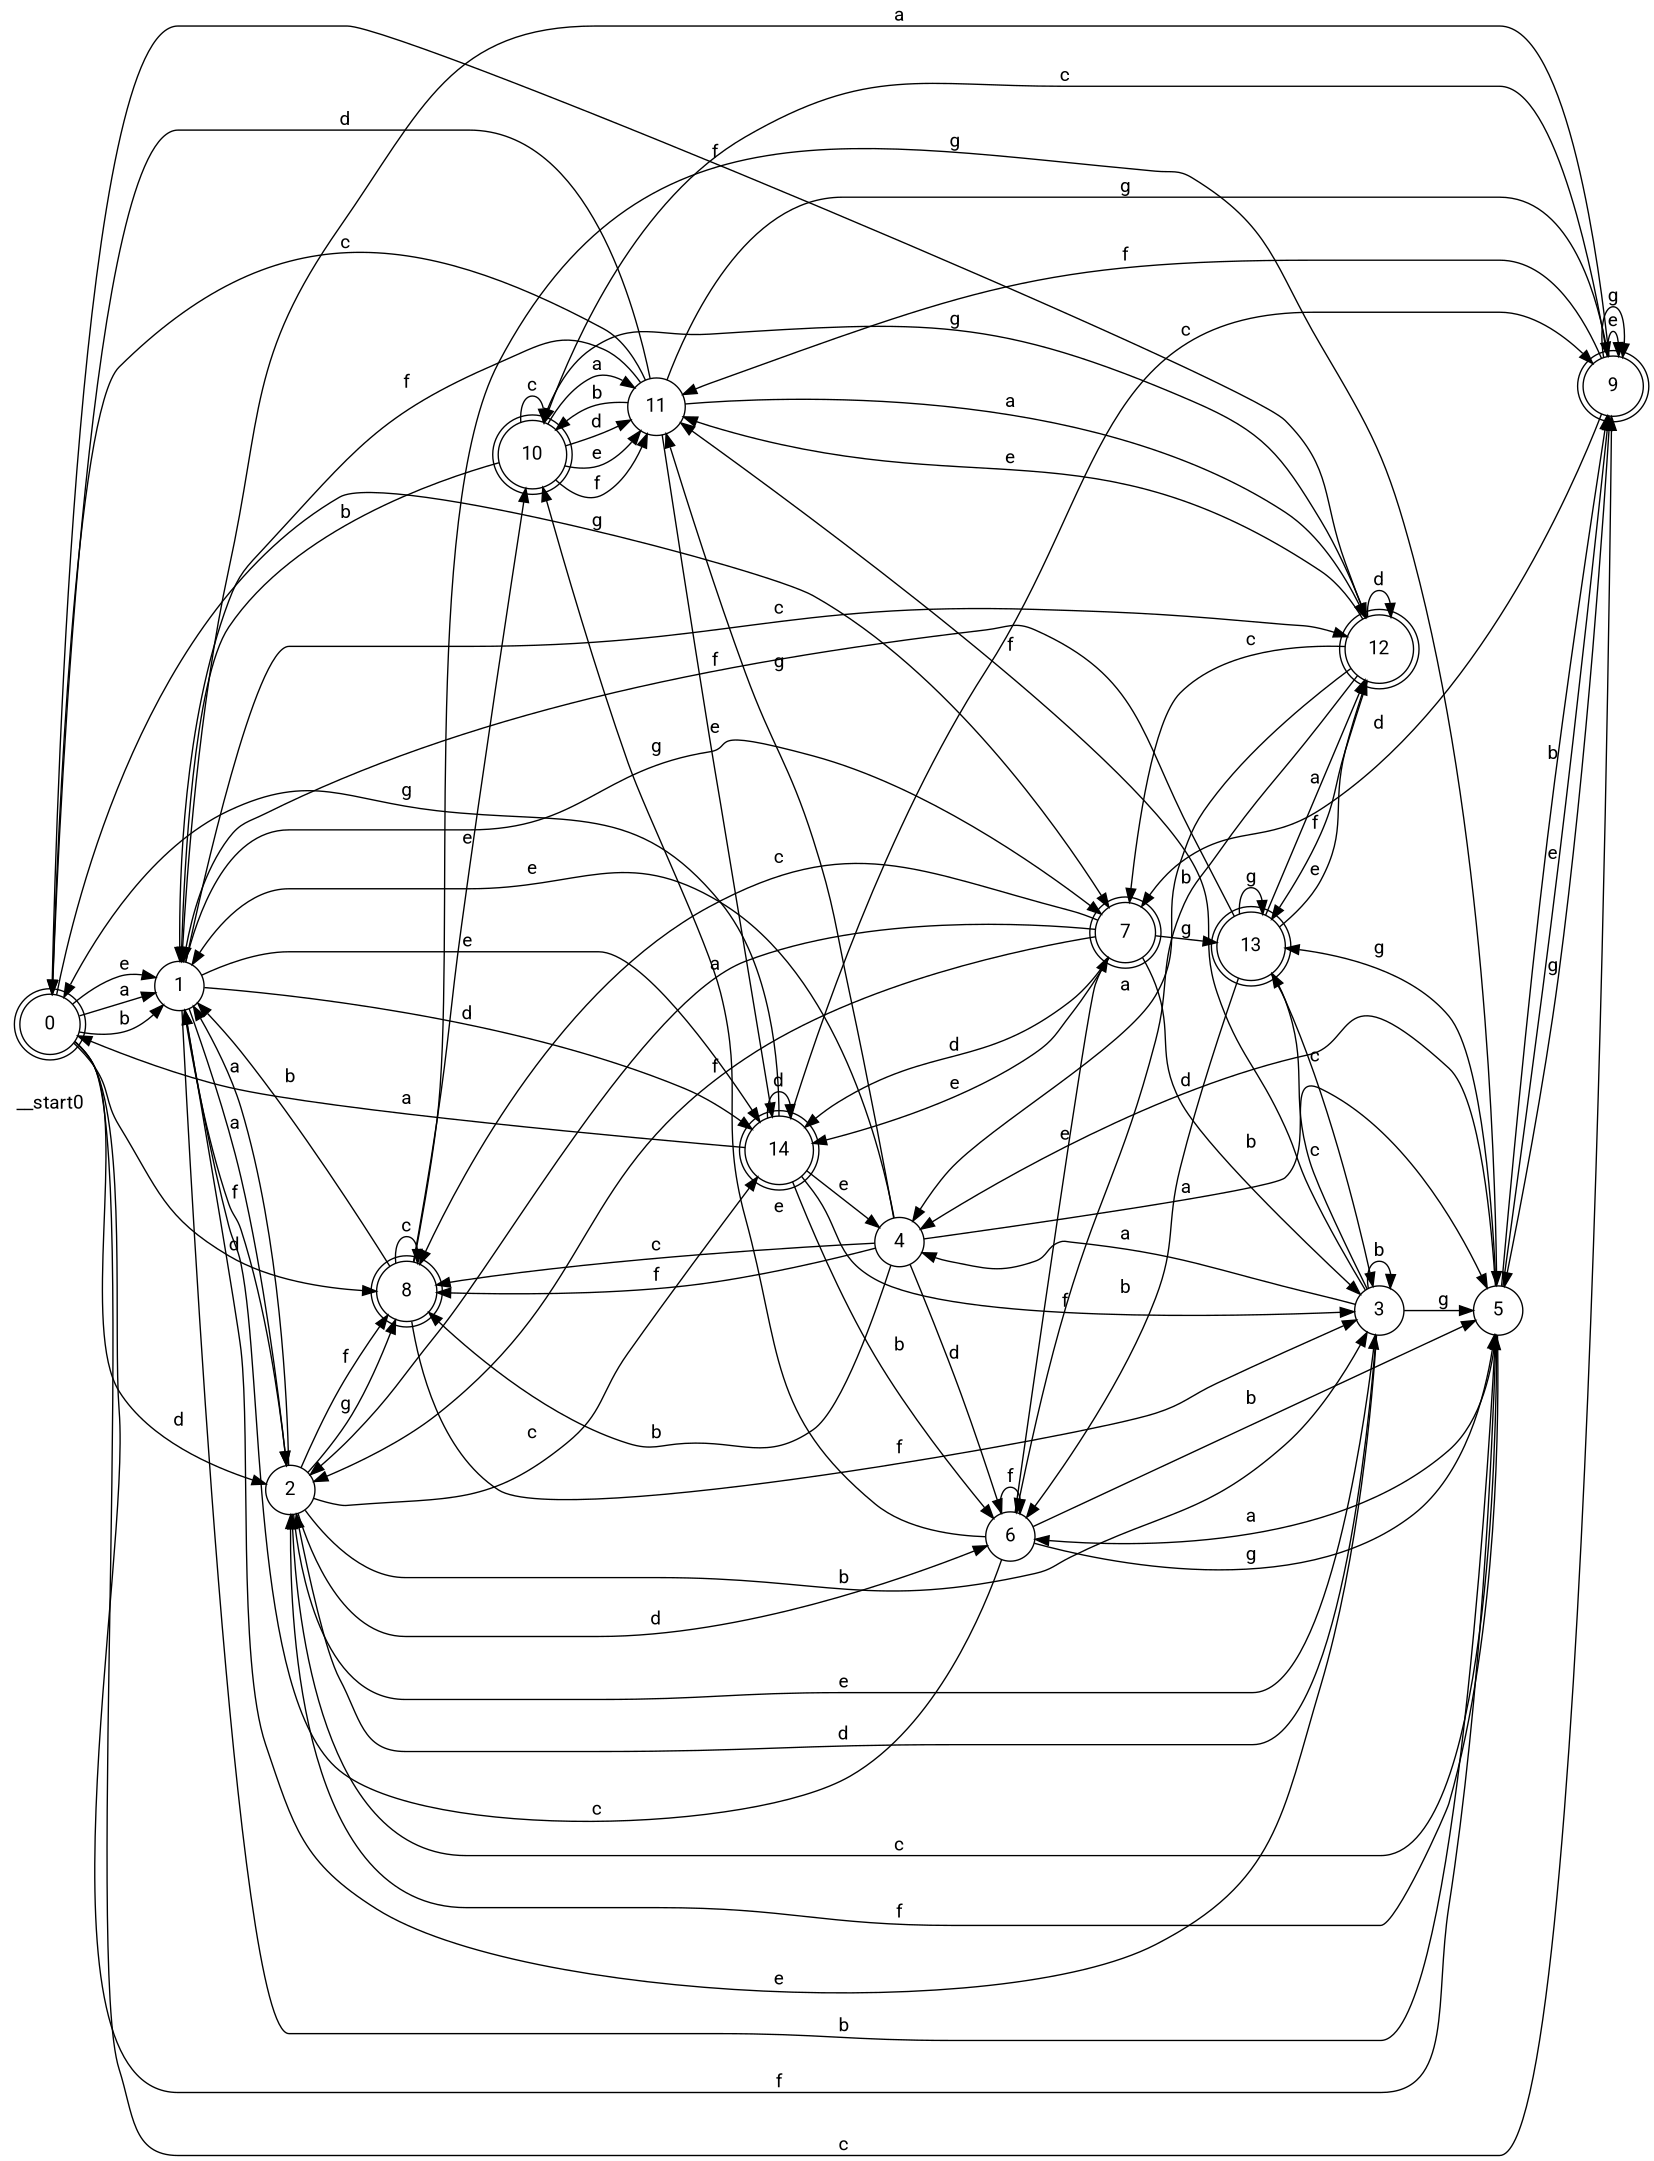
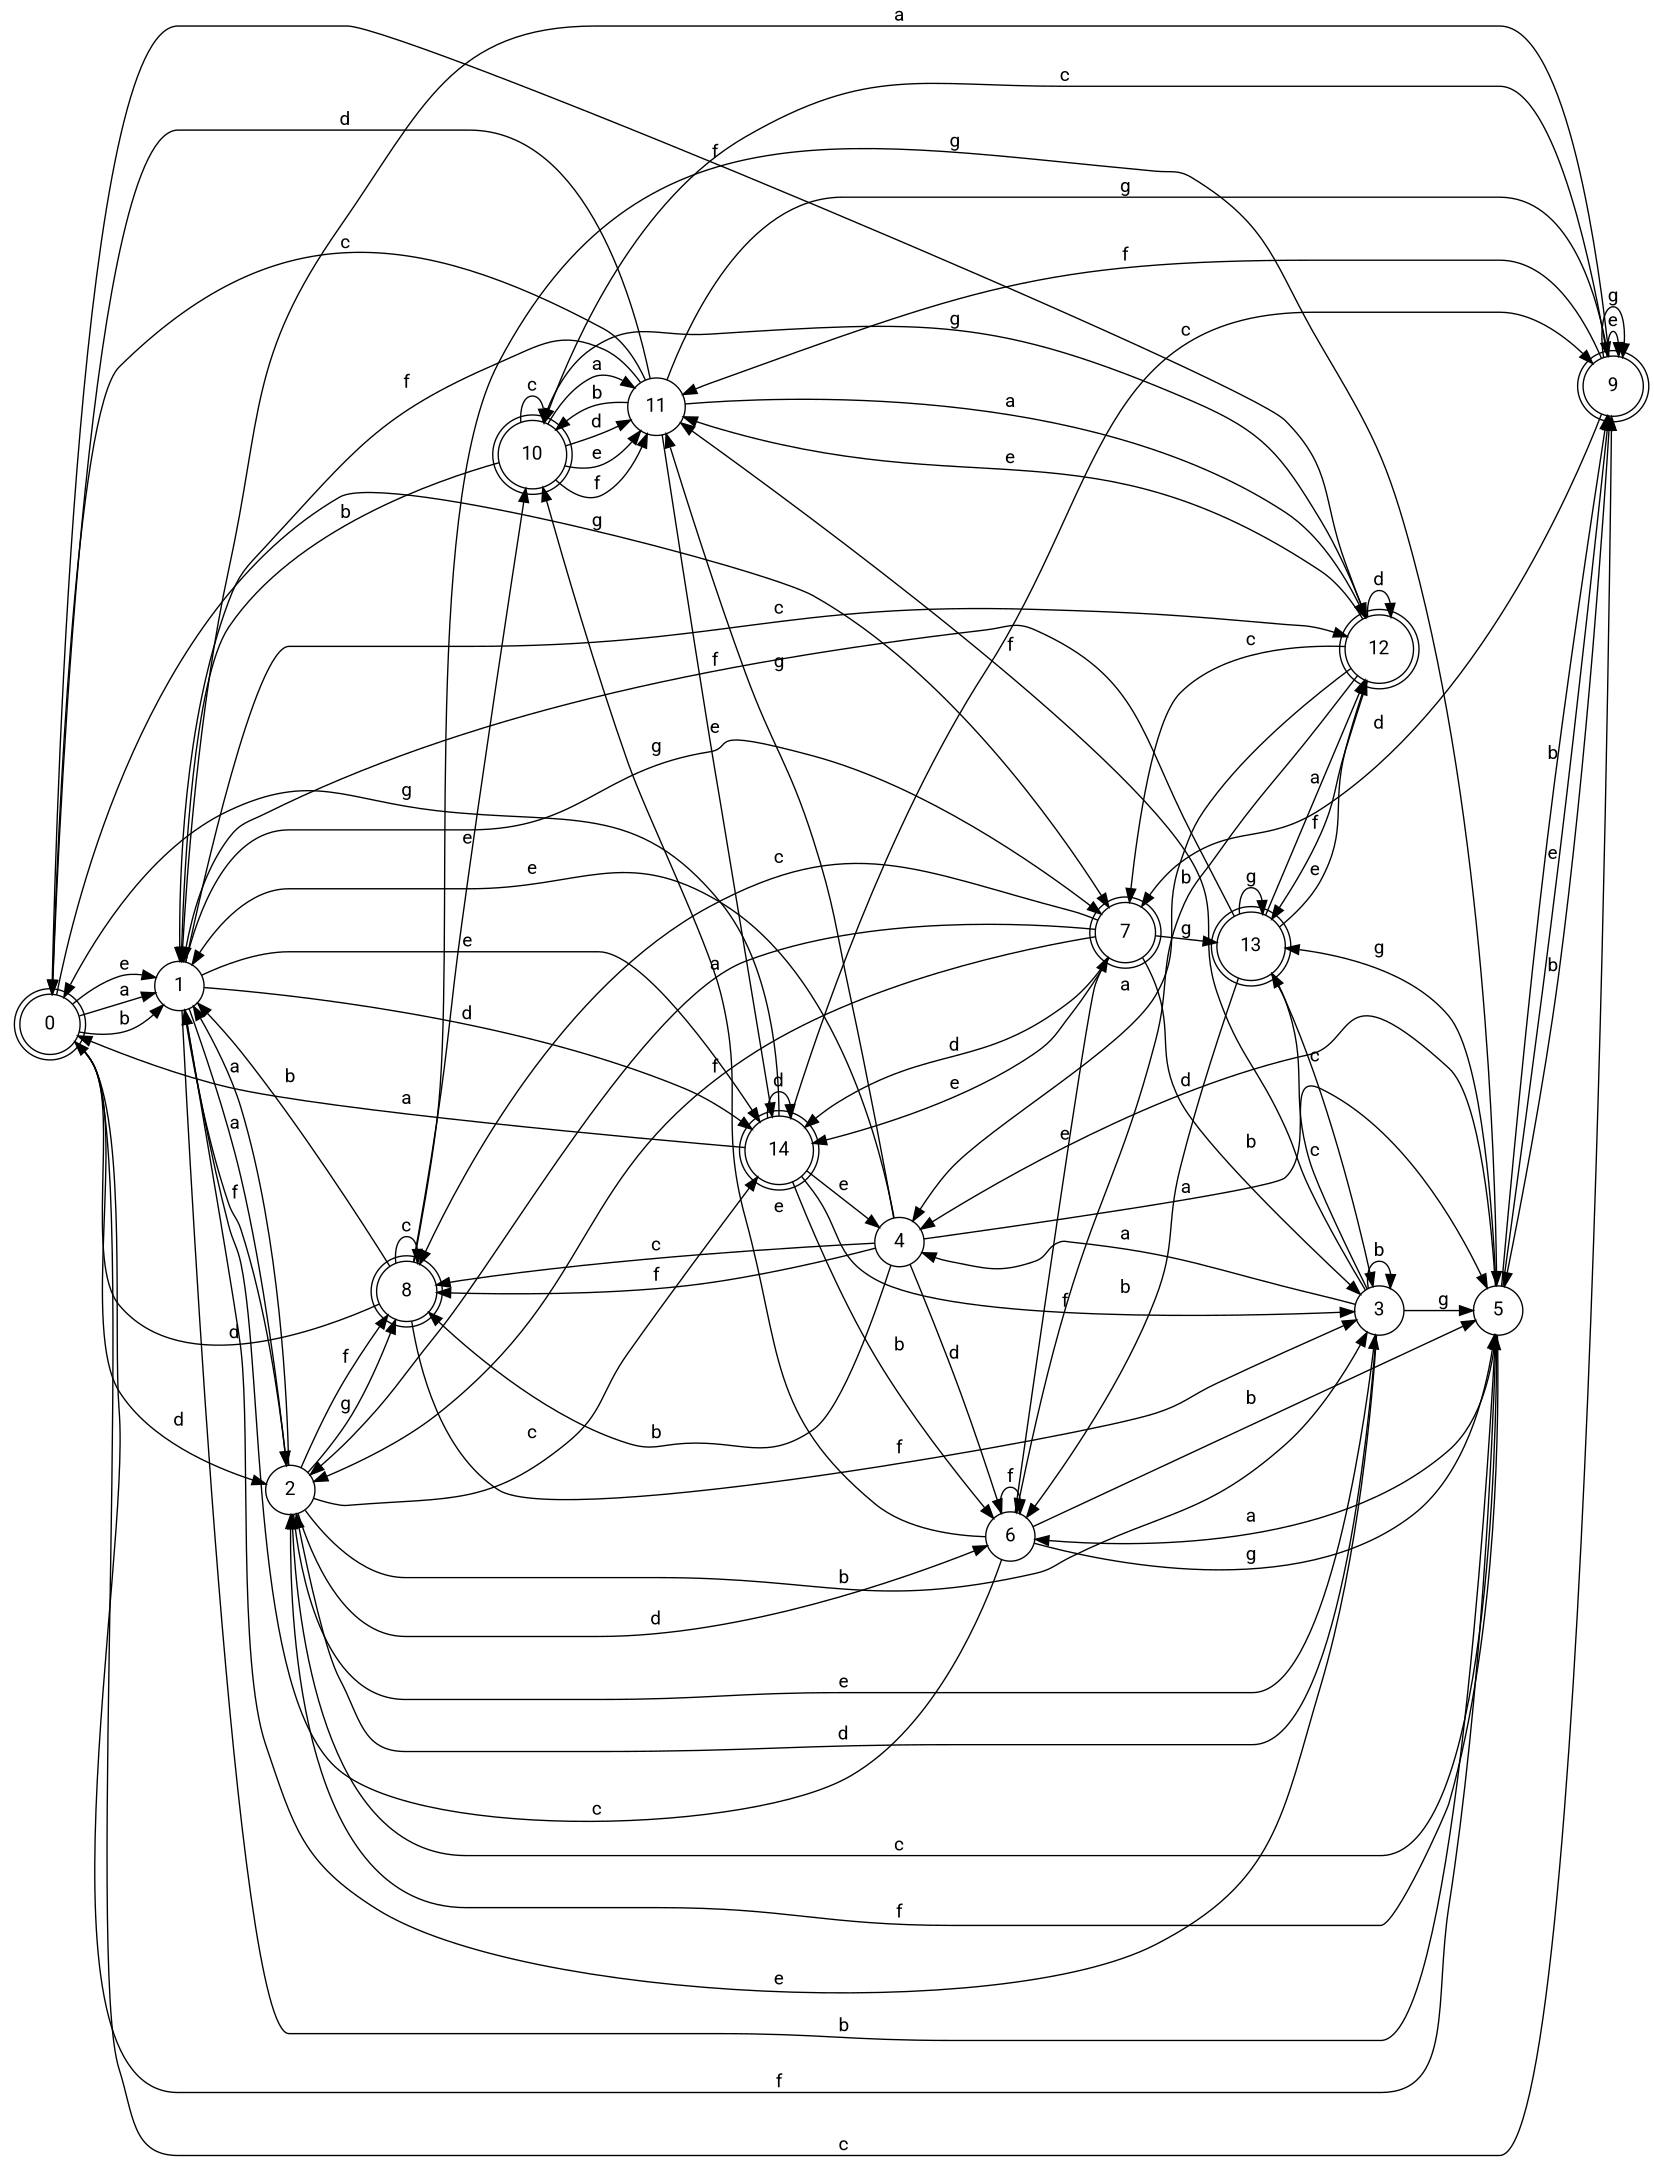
edge "9" -> "5": label "g" -> "b"
node "__start0": removed
edge "0" -> "8": reversed
